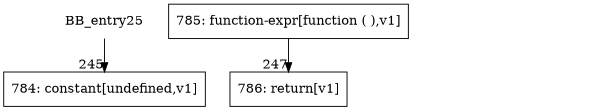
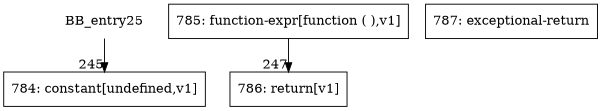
node "787: exceptional-return": added
